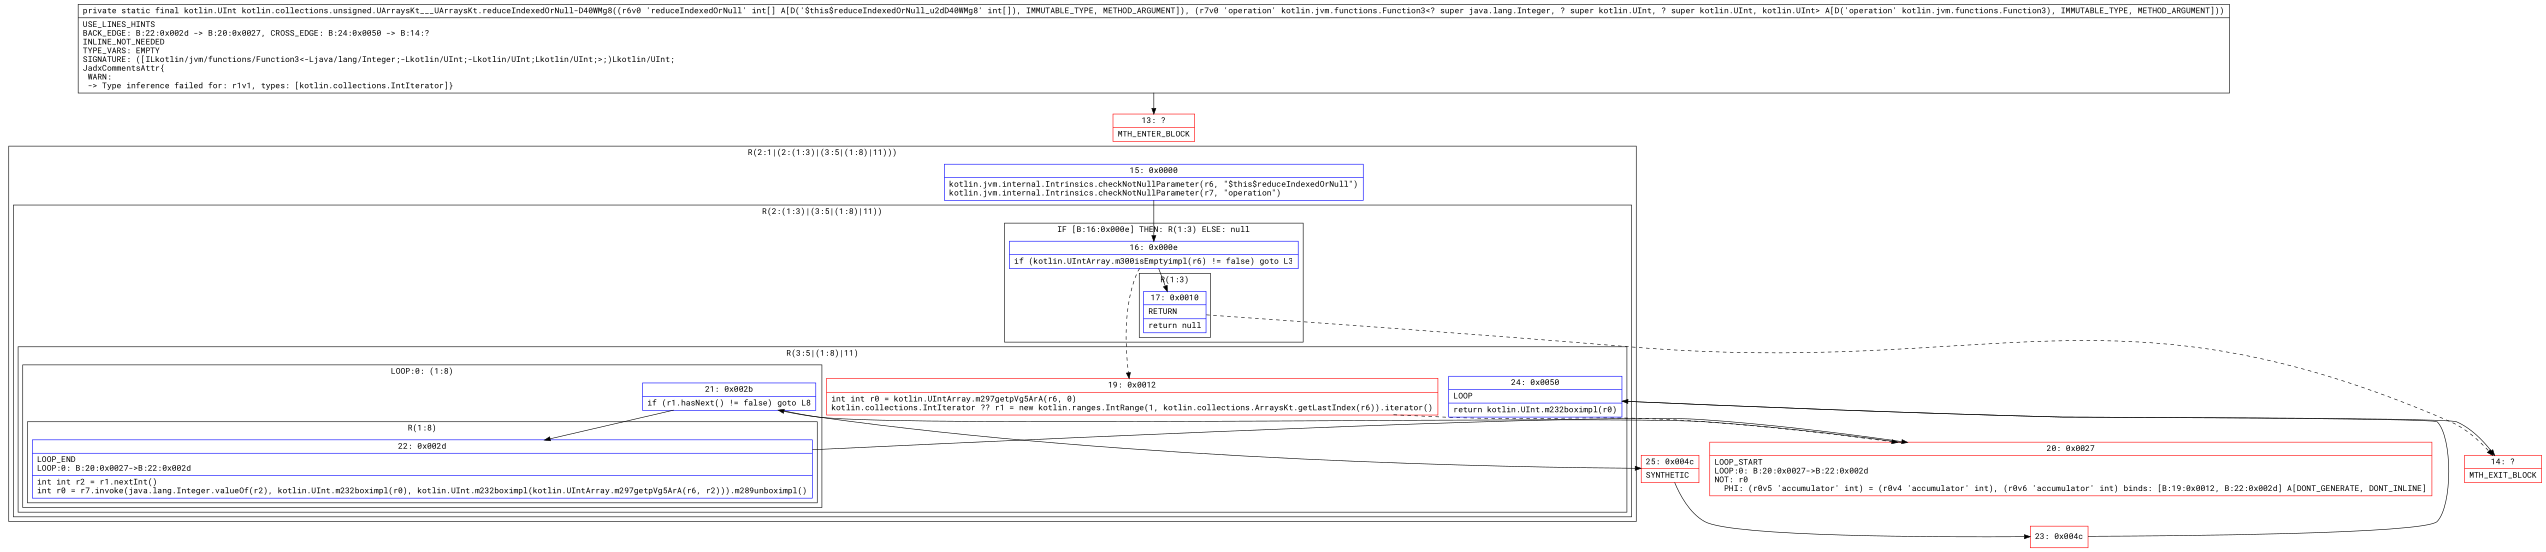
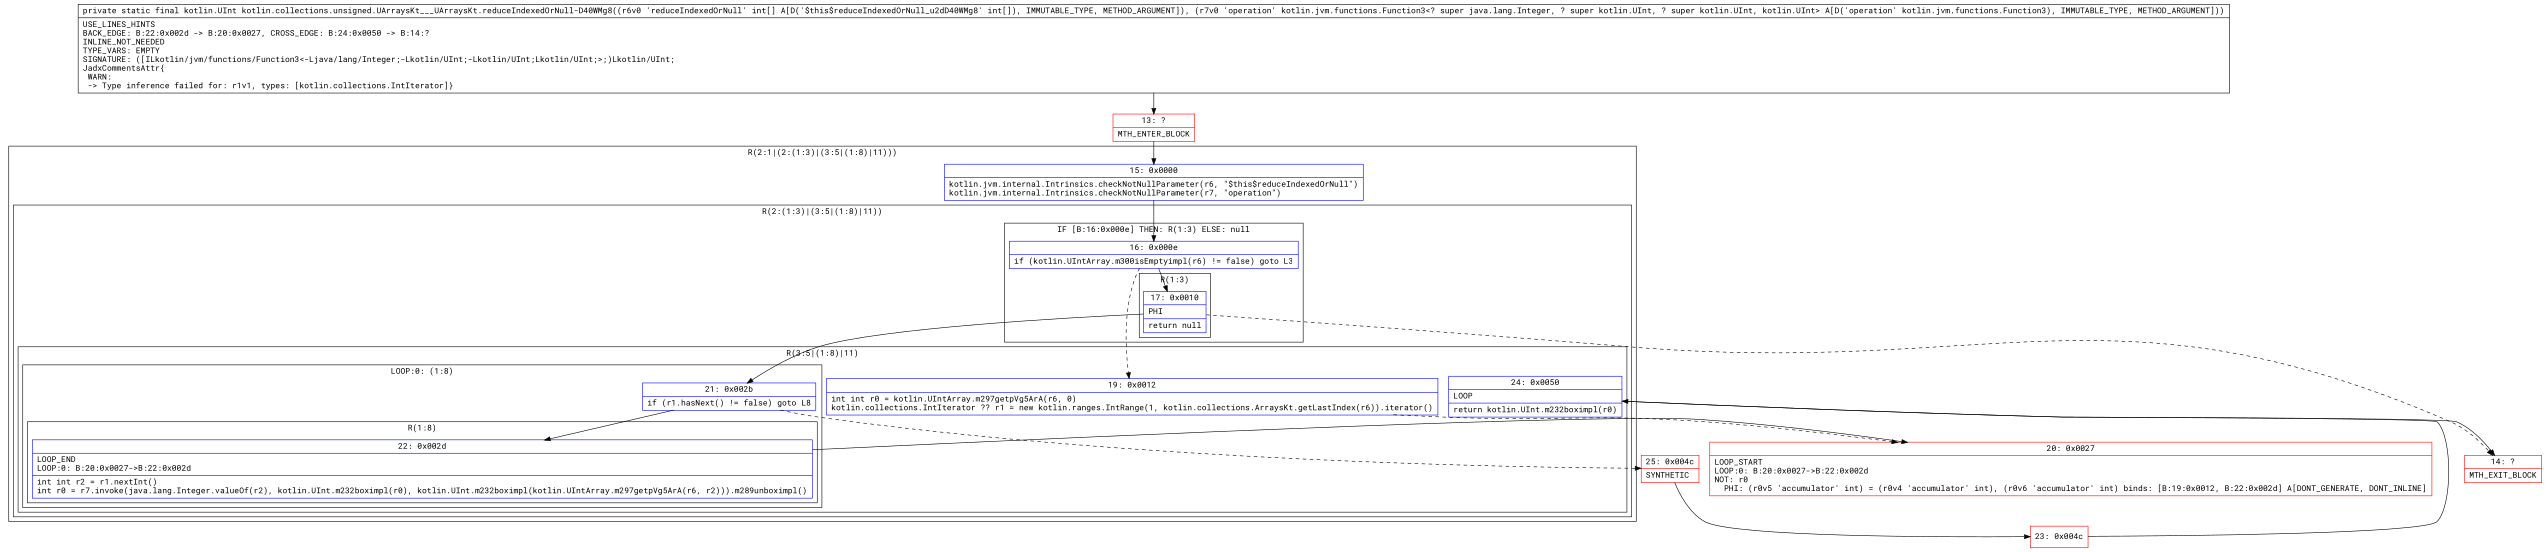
edge "13: ?" -> "15: 0x0000": added
node "17: 0x0010": text "RETURN" -> "PHI"
node "19: 0x0012": color red -> blue
edge "20: 0x0027" -> "21: 0x002b": now "17: 0x0010" -> "21: 0x002b"
edge "21: 0x002b" -> "25: 0x004c": style solid -> dashed
